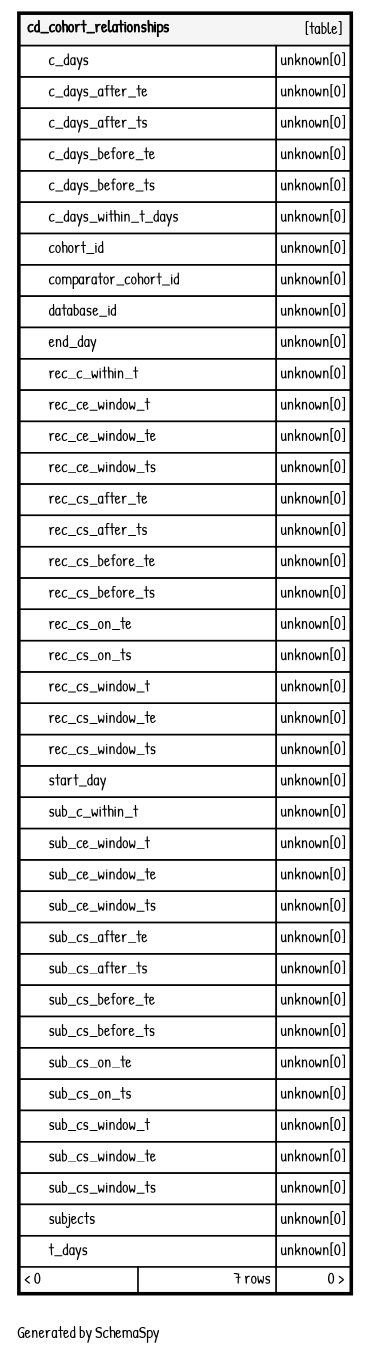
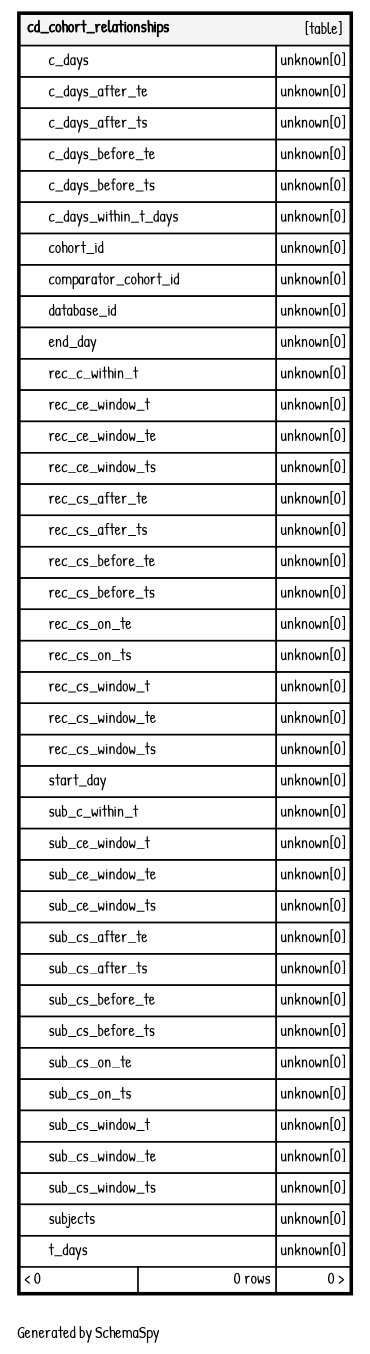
node "cd_cohort_relationships": text "7 rows" -> "0 rows"
